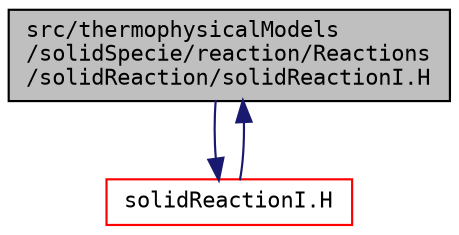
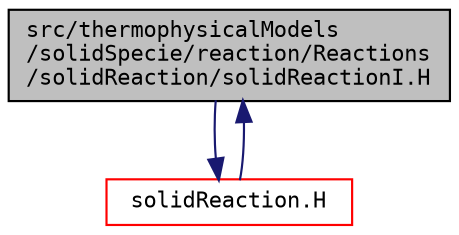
node "solidReactionI.H": label "solidReactionI.H" -> "solidReaction.H"
